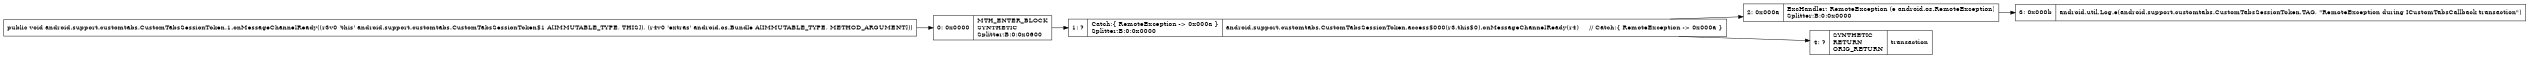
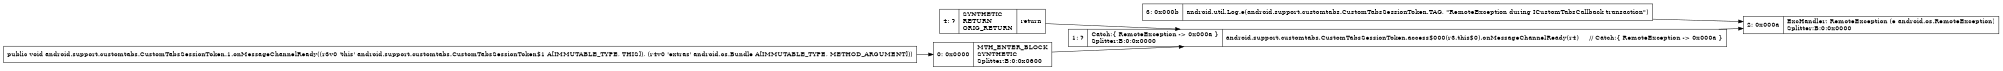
edge "2: 0x000a" -> "3: 0x000b": reversed
edge "1: ?" -> "4: ?": reversed
node "4: ?": text "transaction" -> "return"
